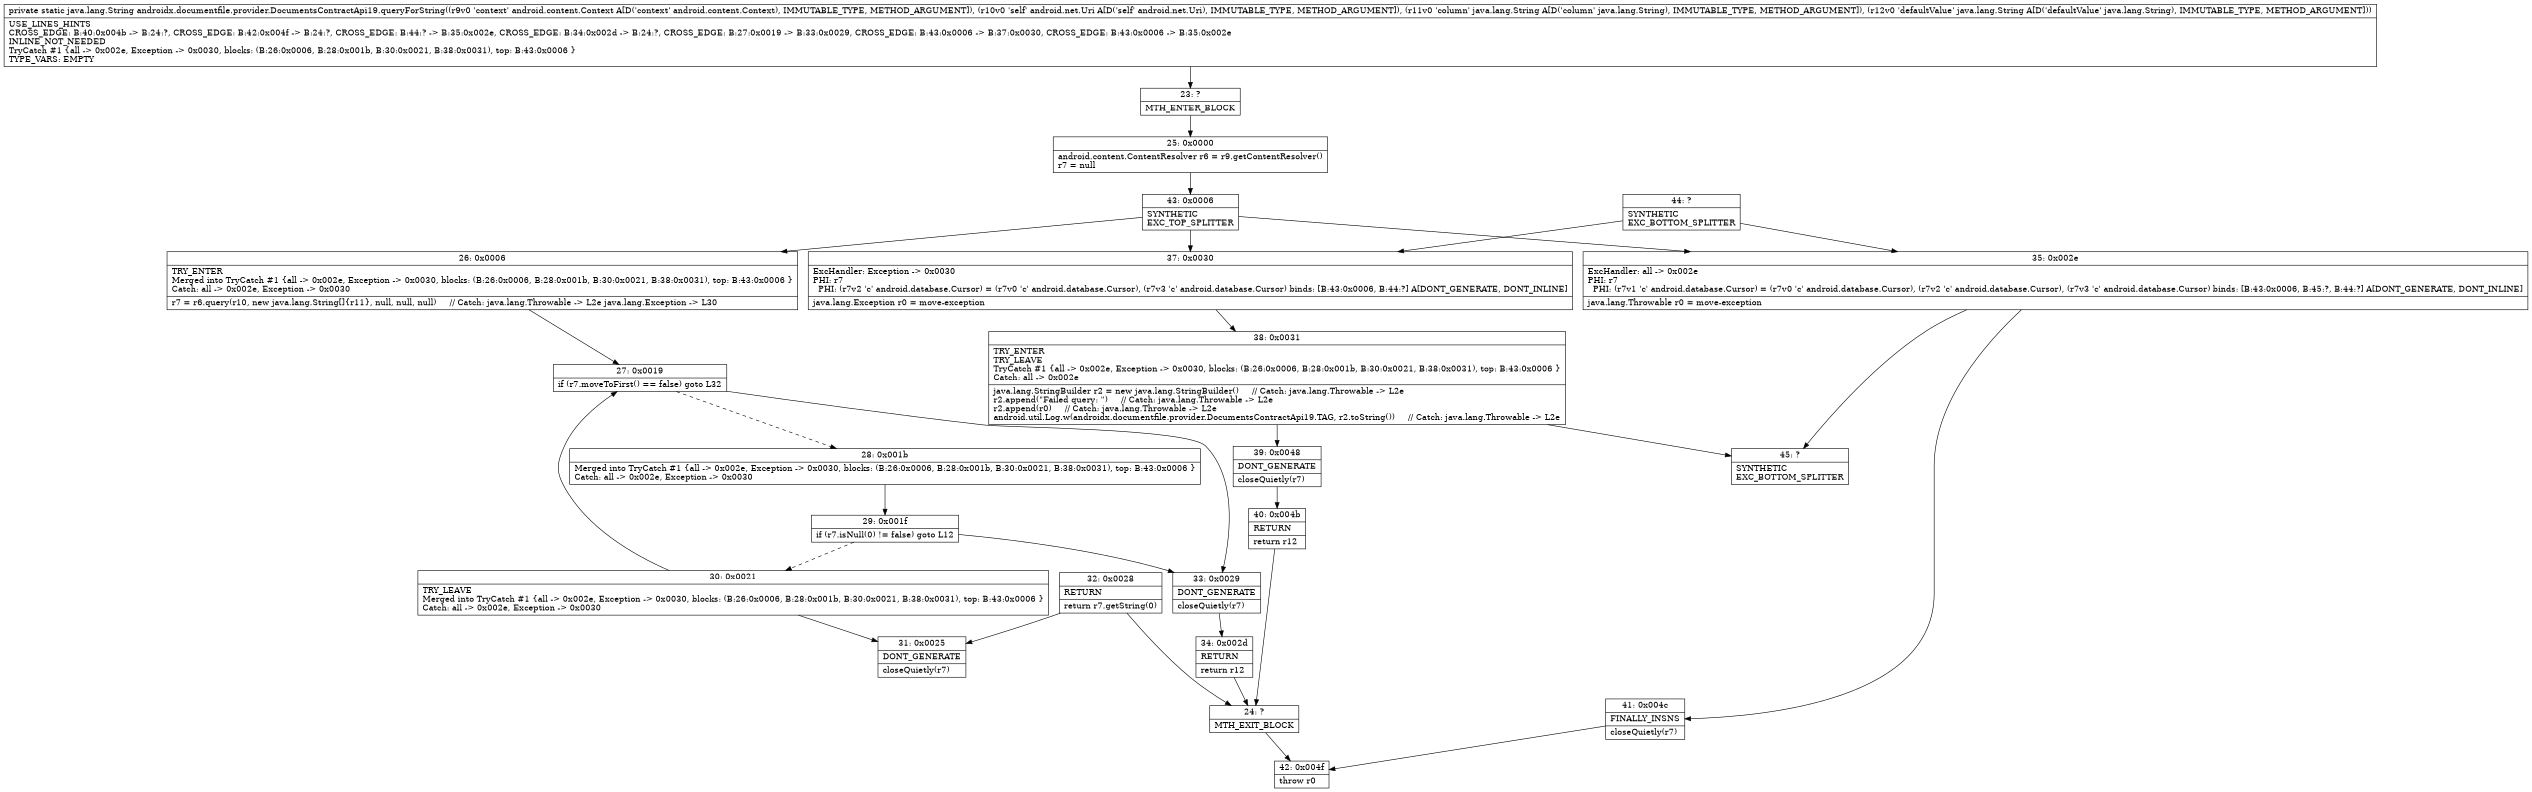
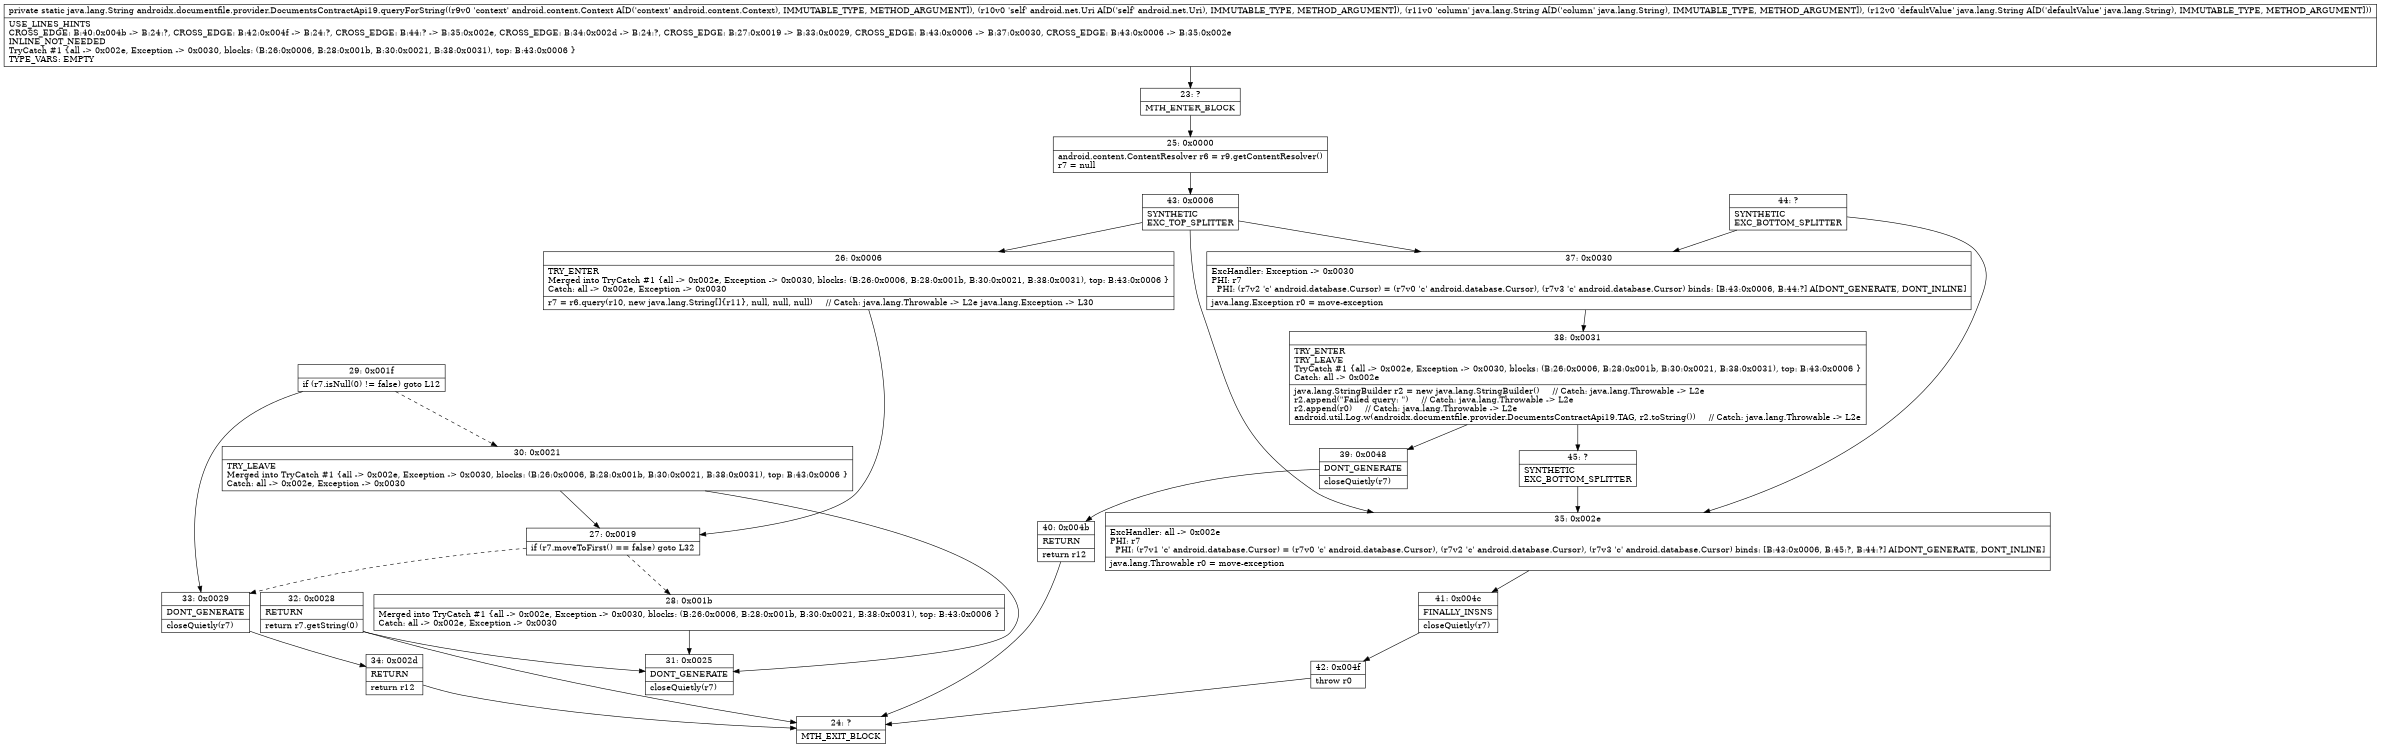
edge "35: 0x002e" -> "45: ?": reversed
edge "27: 0x0019" -> "33: 0x0029": style solid -> dashed
edge "28: 0x001b" -> "29: 0x001f": now "28: 0x001b" -> "31: 0x0025"
edge "24: ?" -> "42: 0x004f": reversed
